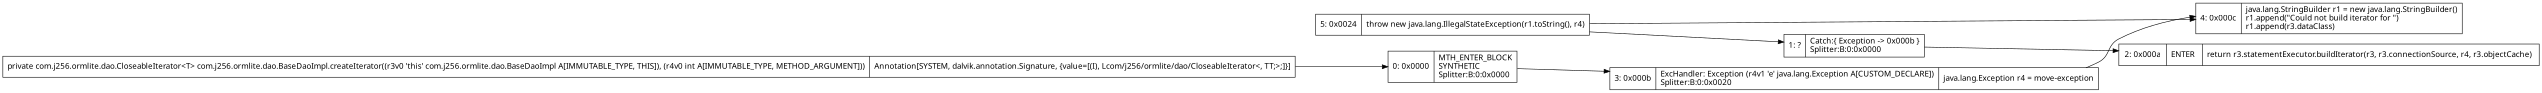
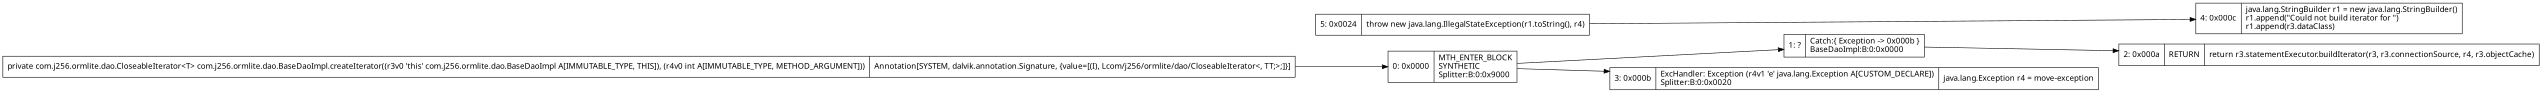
edge "3: 0x000b" -> "4: 0x000c": removed
edge "5: 0x0024" -> "1: ?": now "0: 0x0000" -> "1: ?"
node "1: ?": text "Splitter:B:0:0x0000" -> "BaseDaoImpl:B:0:0x0000"
node "2: 0x000a": text "ENTER" -> "RETURN"
node "0: 0x0000": text "Splitter:B:0:0x0000" -> "Splitter:B:0:0x9000"
